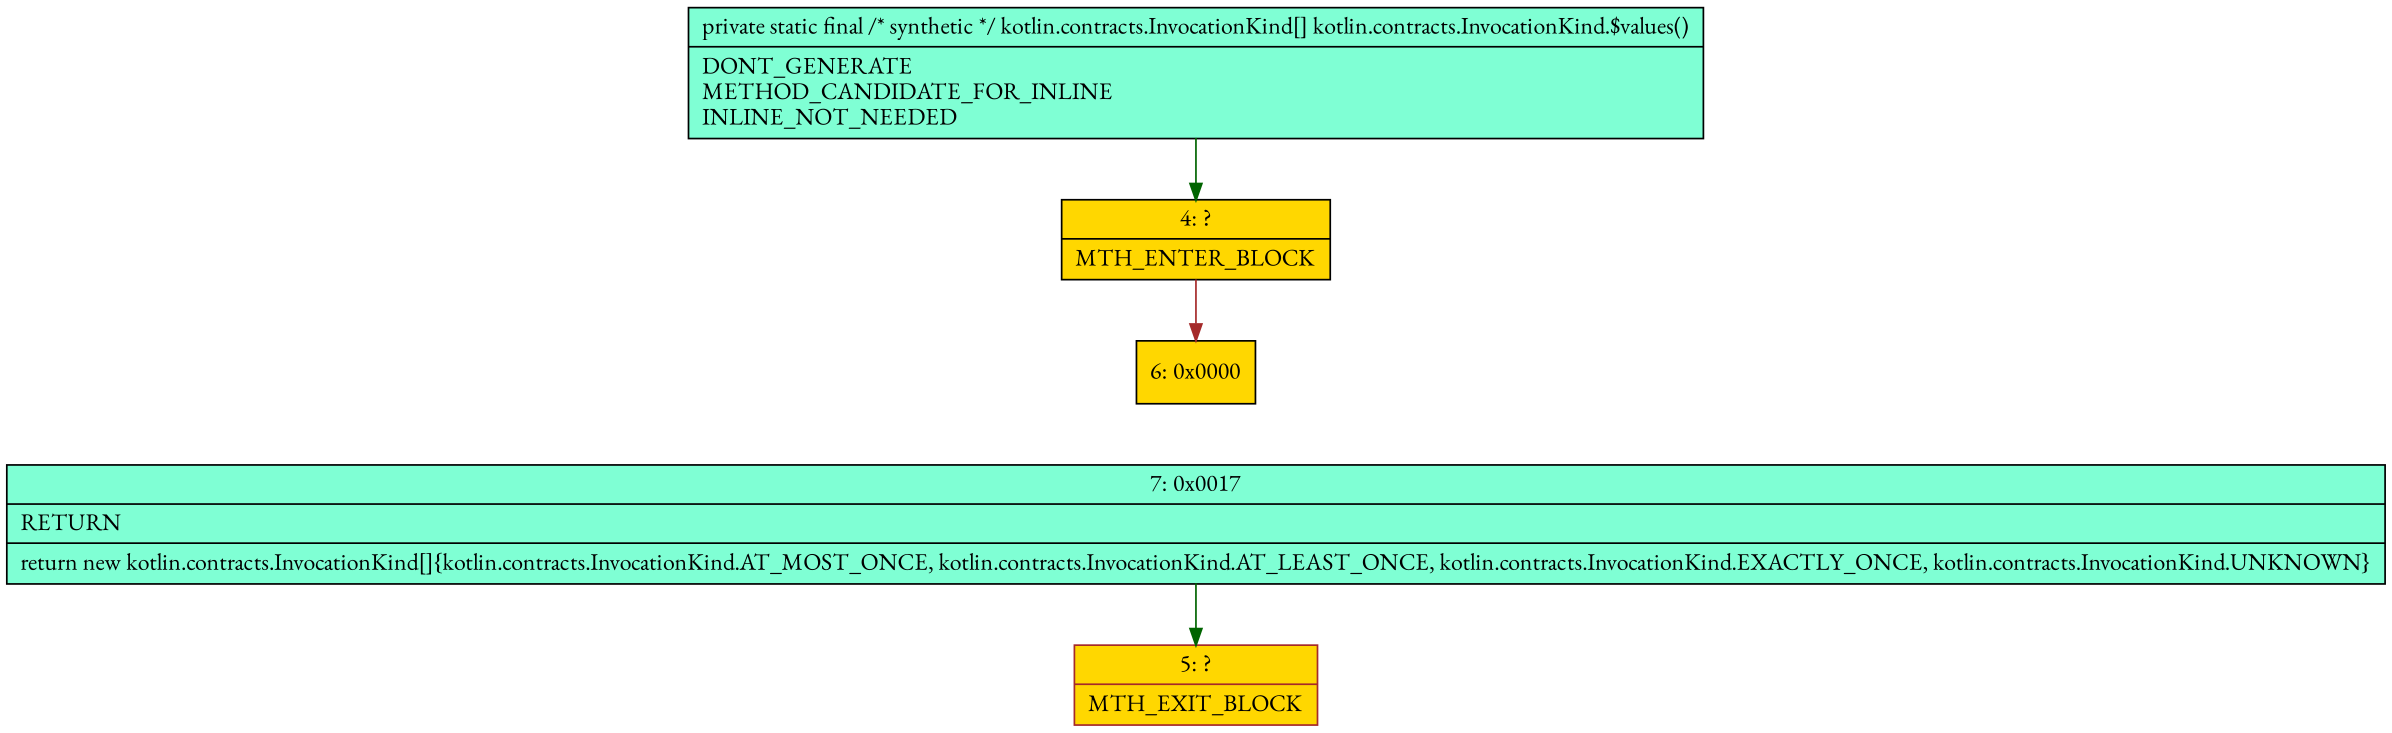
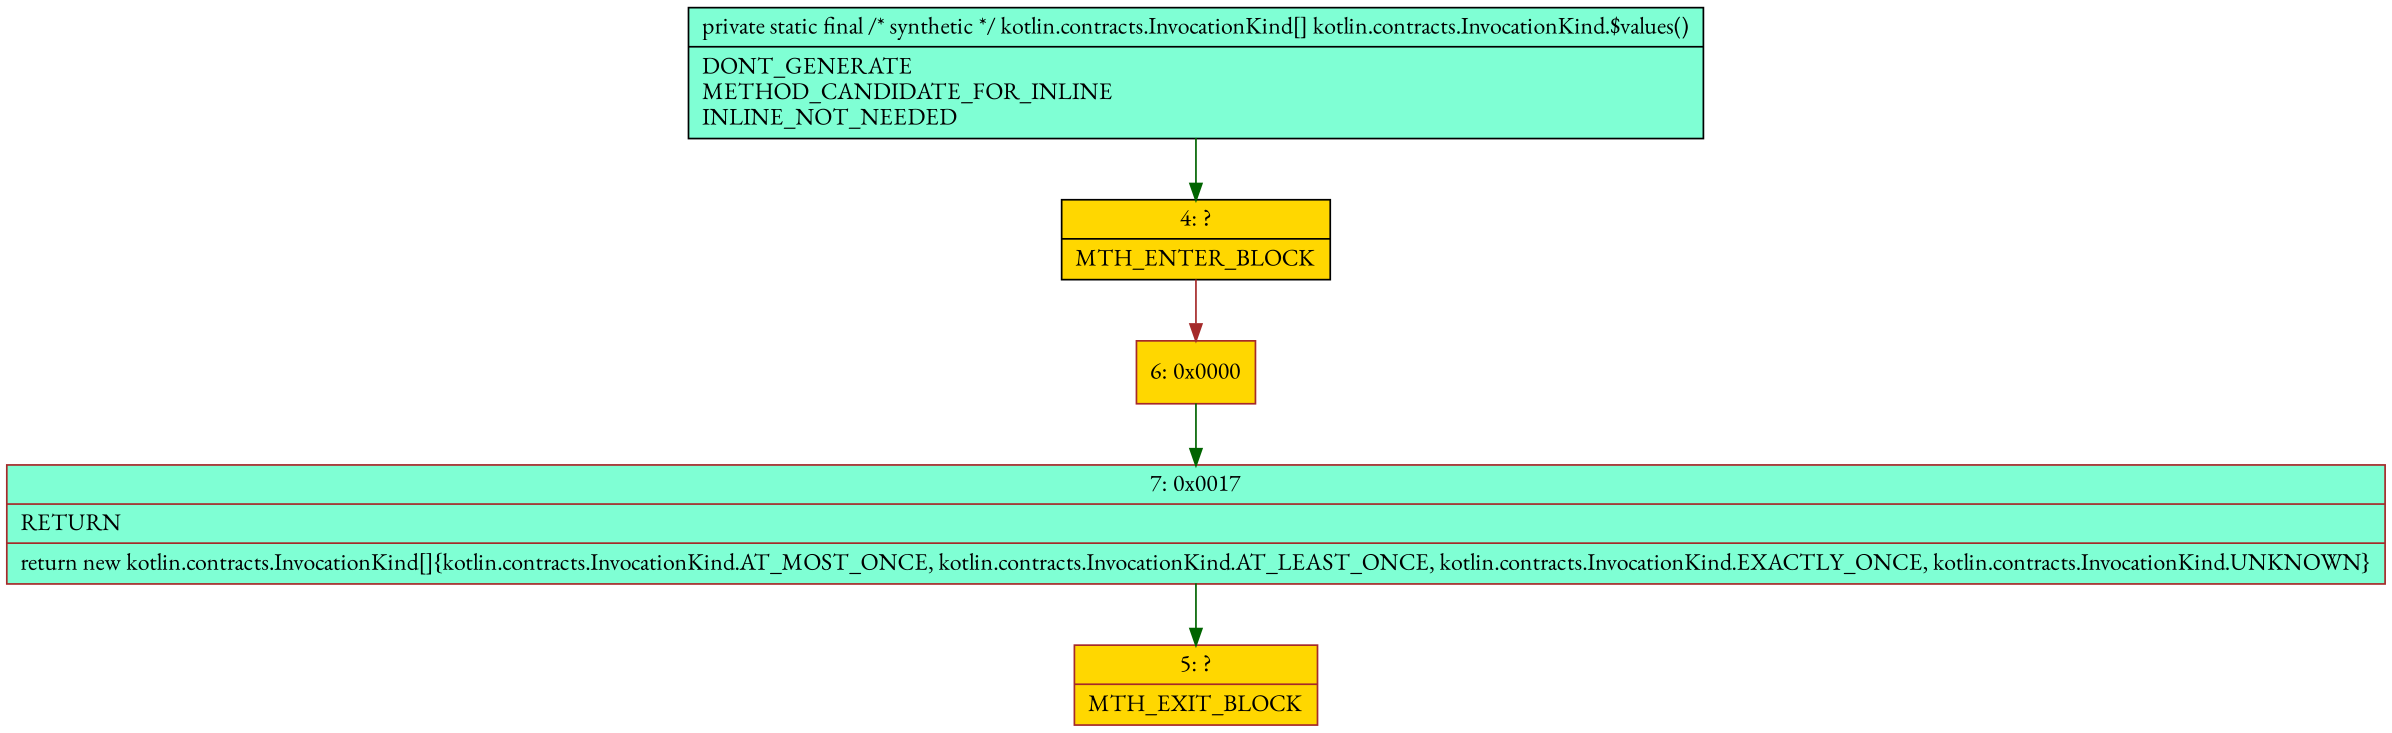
node "6: 0x0000": color black -> brown
edge "6: 0x0000" -> "7: 0x0017": added
node "7: 0x0017": color black -> brown
